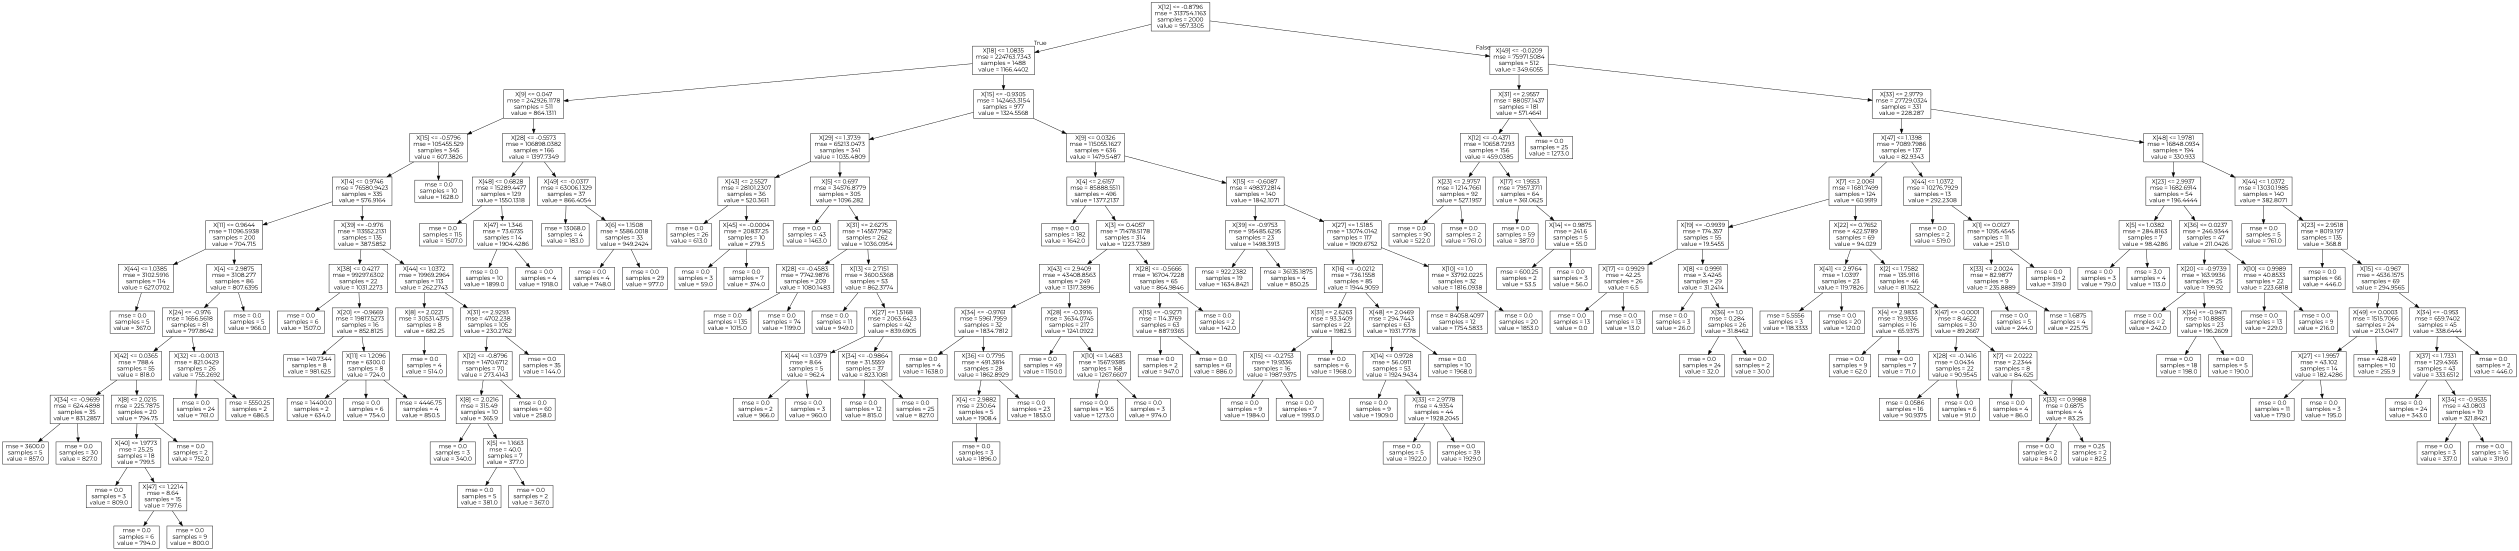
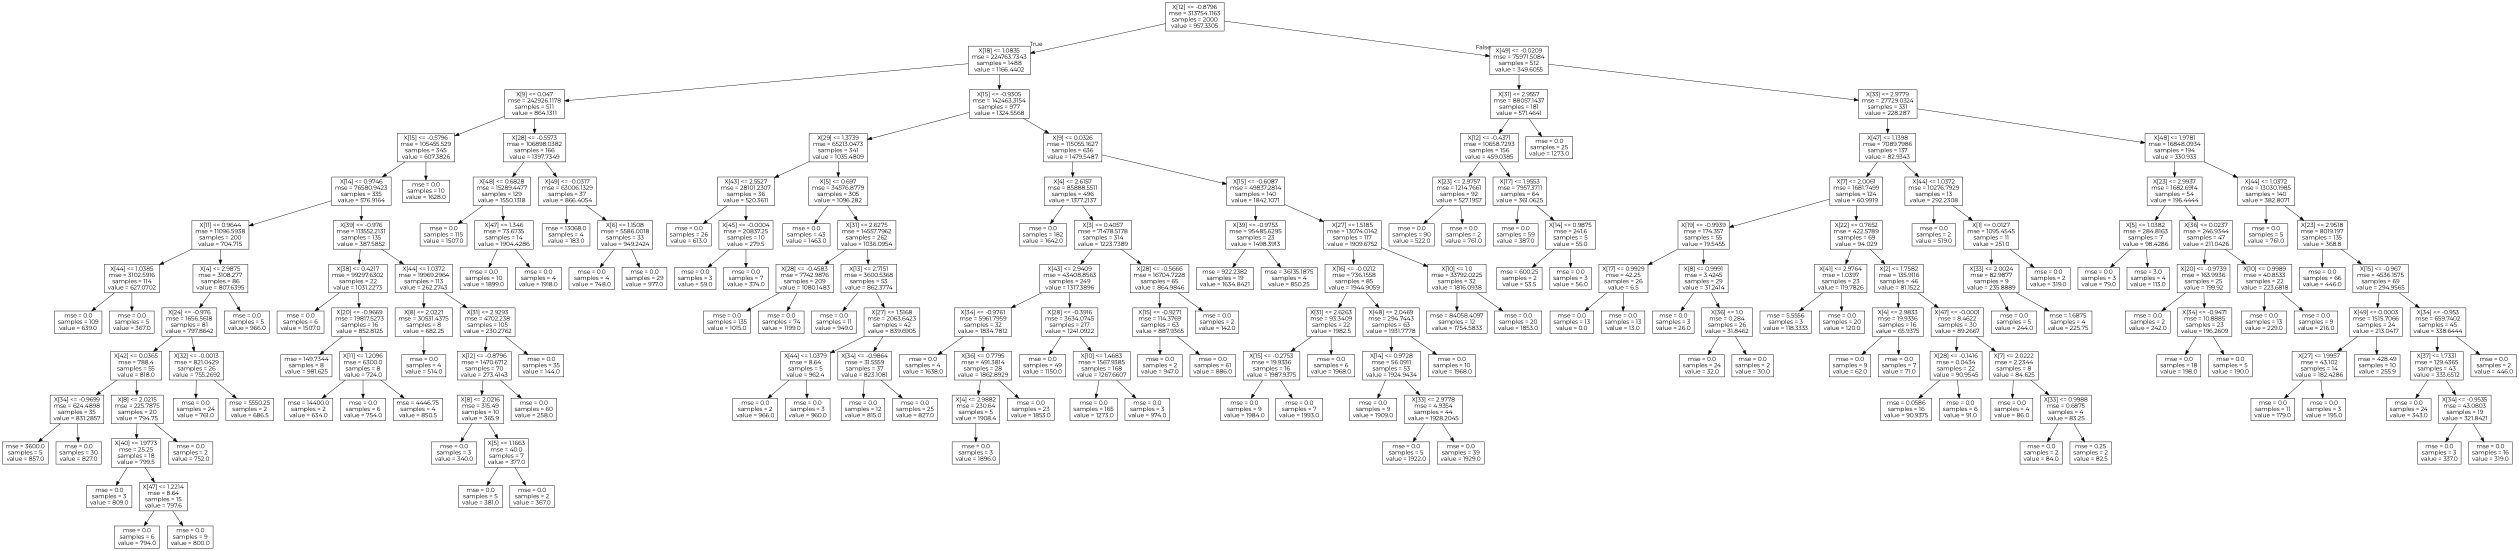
node "mse = 0.0 samples = 109 value = 639.0": added
